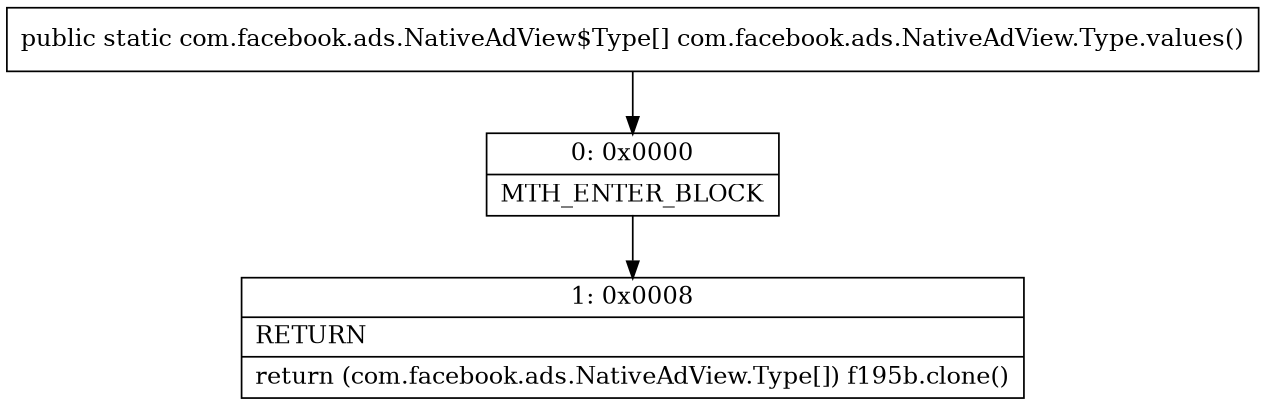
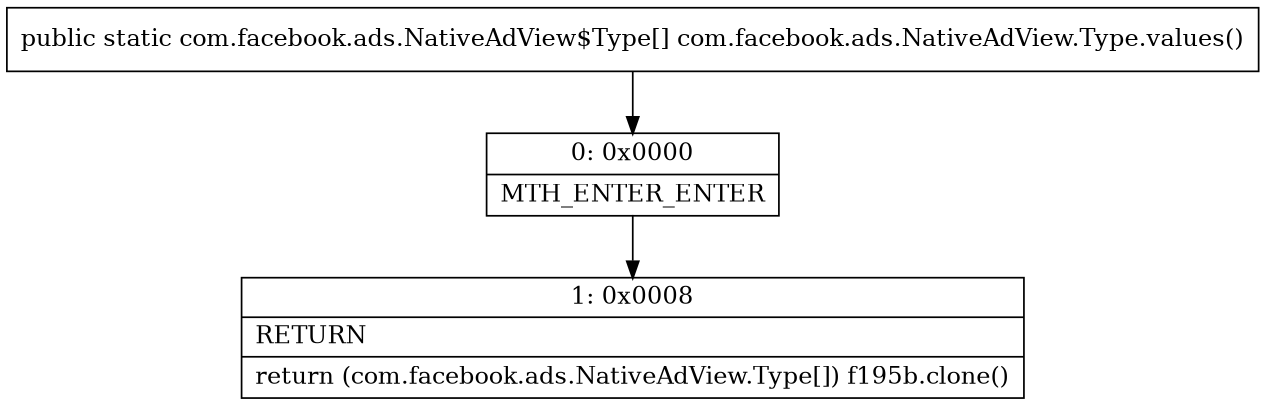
node "0: 0x0000": text "MTH_ENTER_BLOCK" -> "MTH_ENTER_ENTER"
